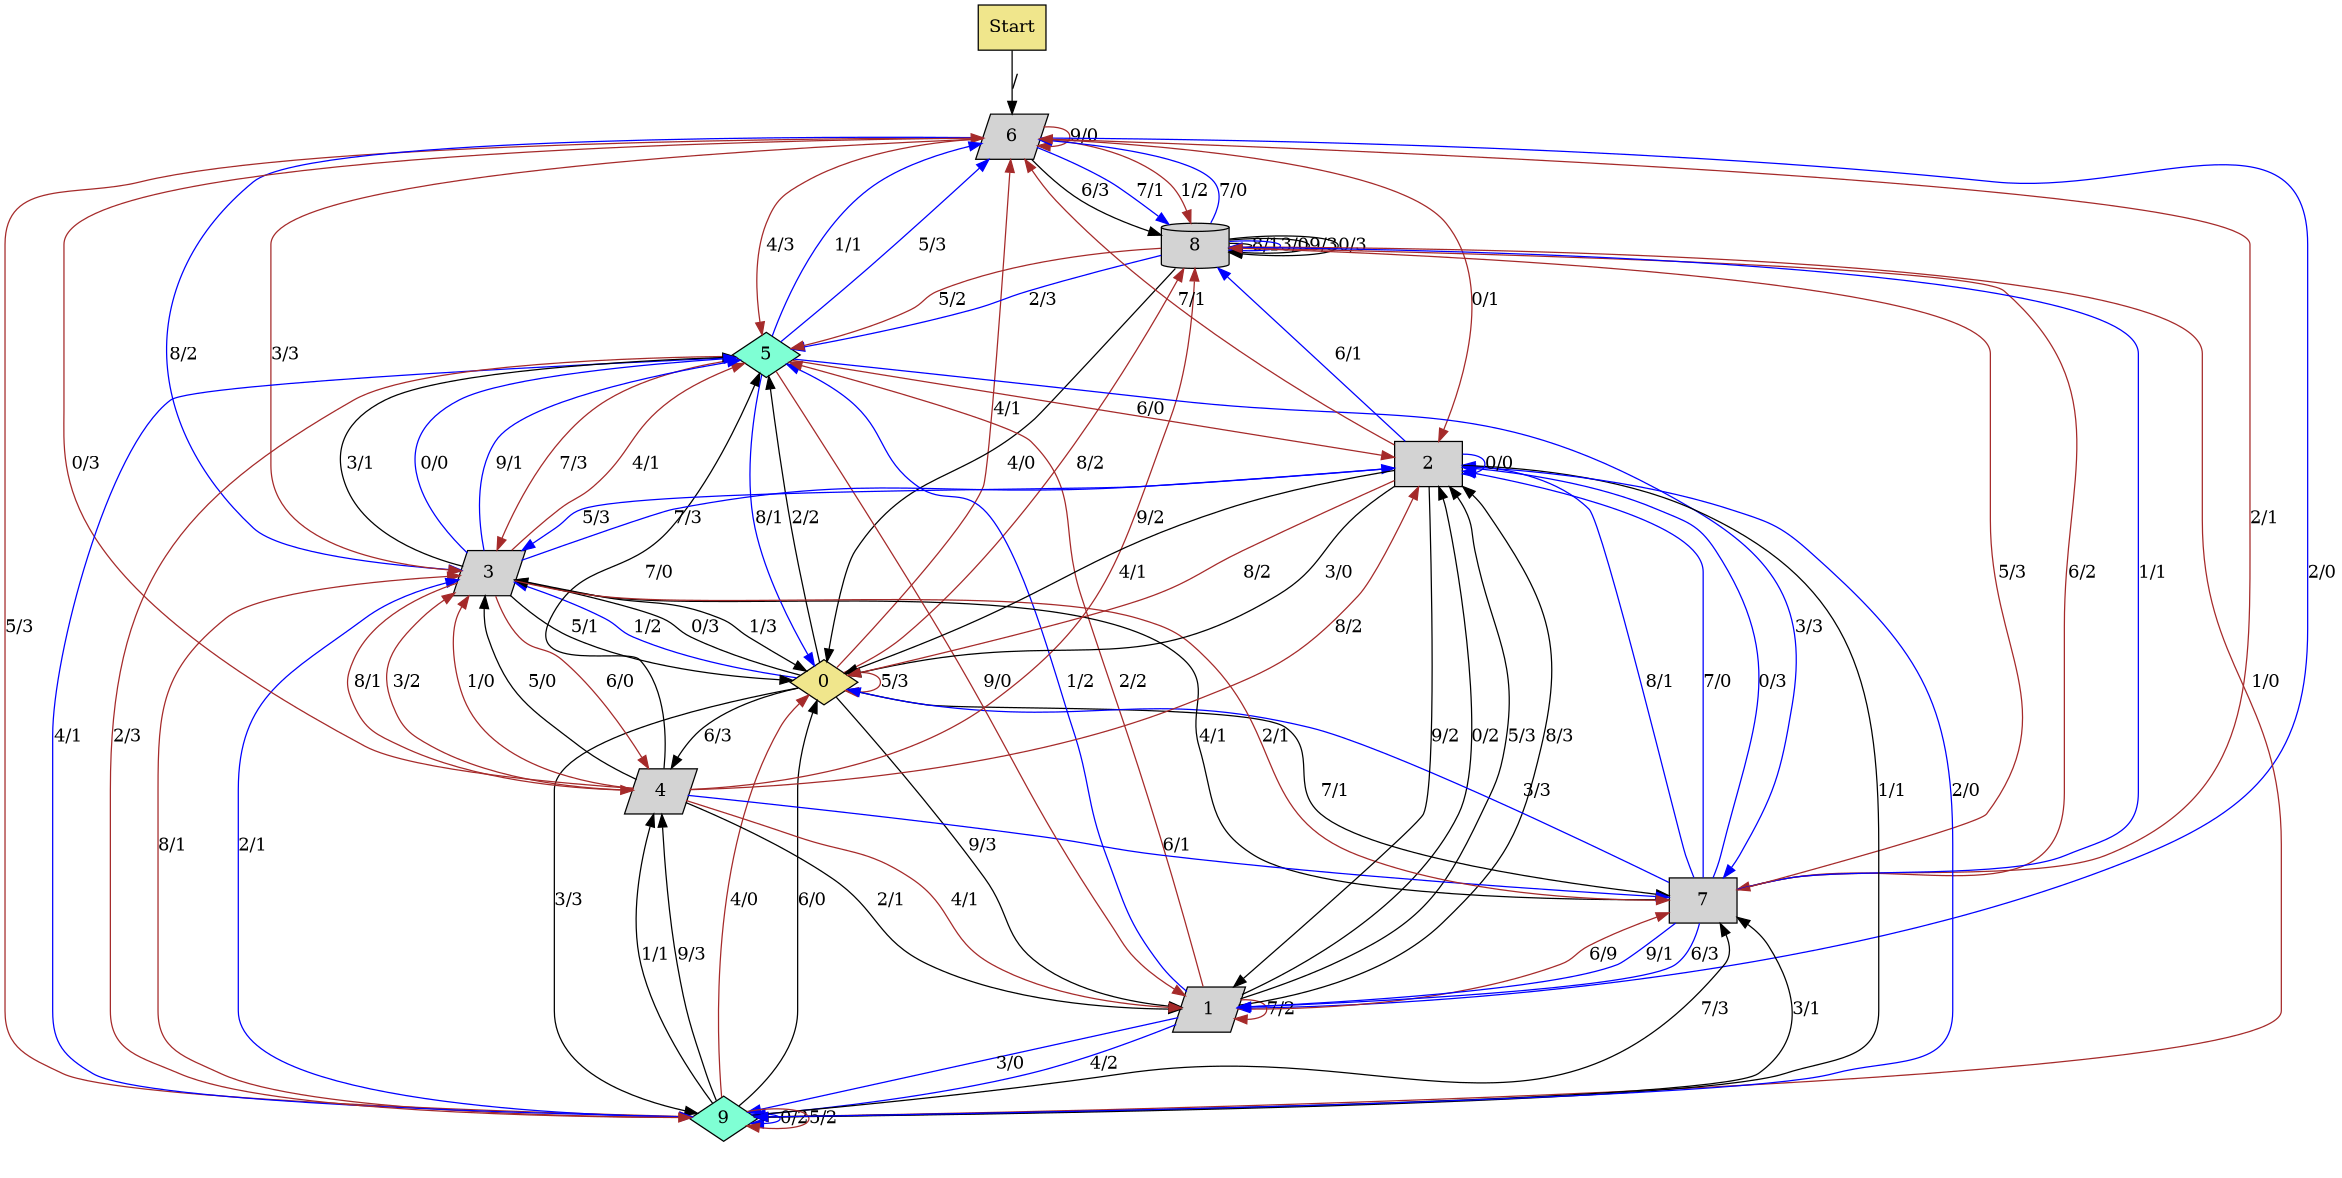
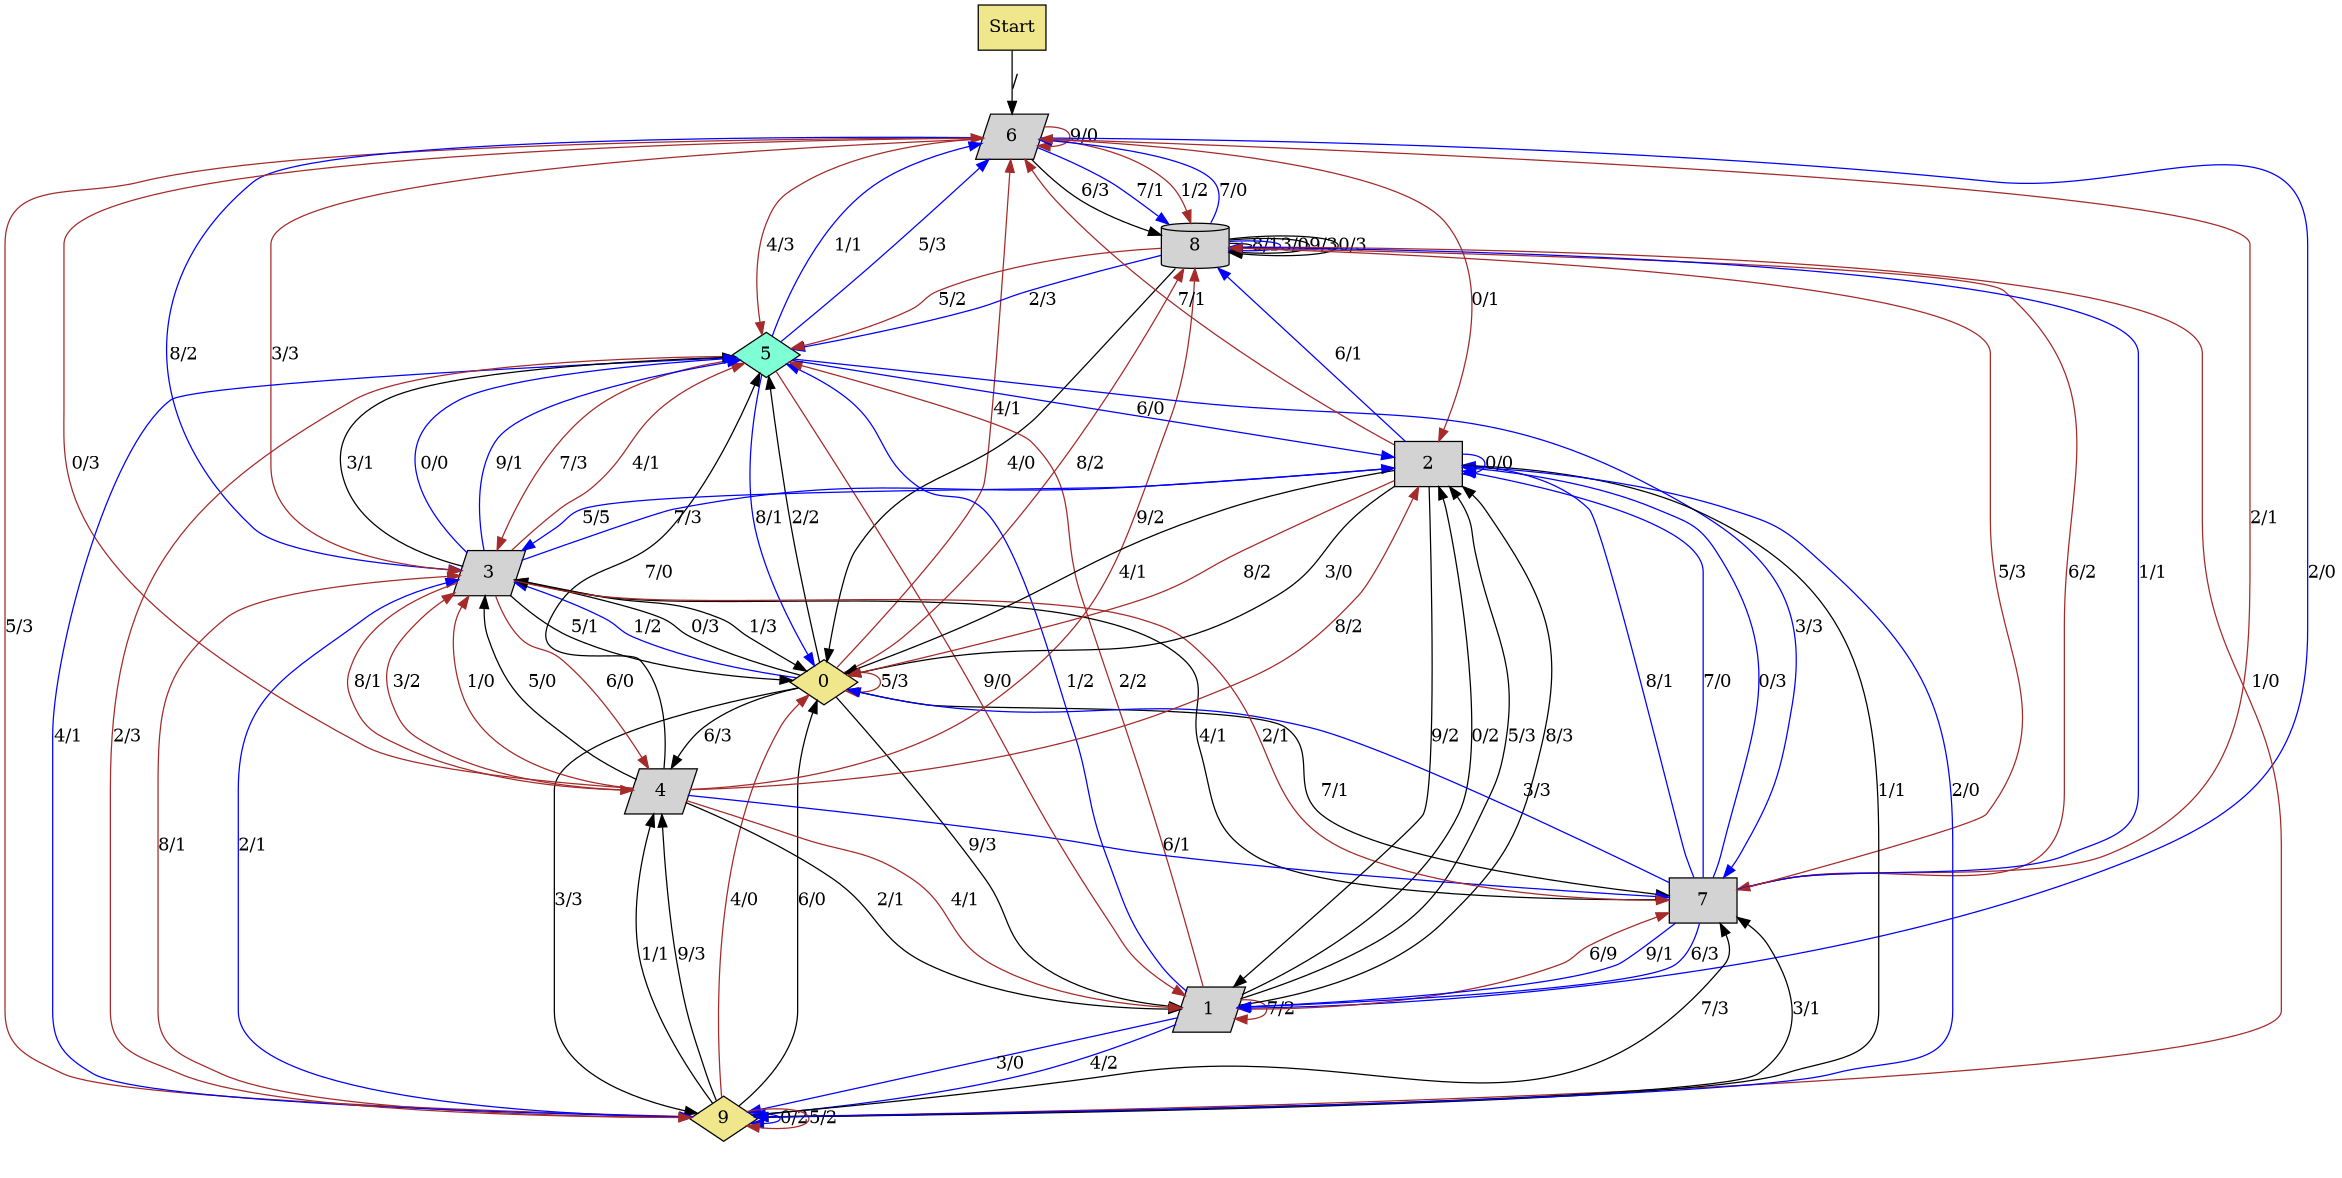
edge "5" -> "2": color brown -> blue
edge "2" -> "3": label "5/3" -> "5/5"
node "9": fillcolor aquamarine -> khaki
